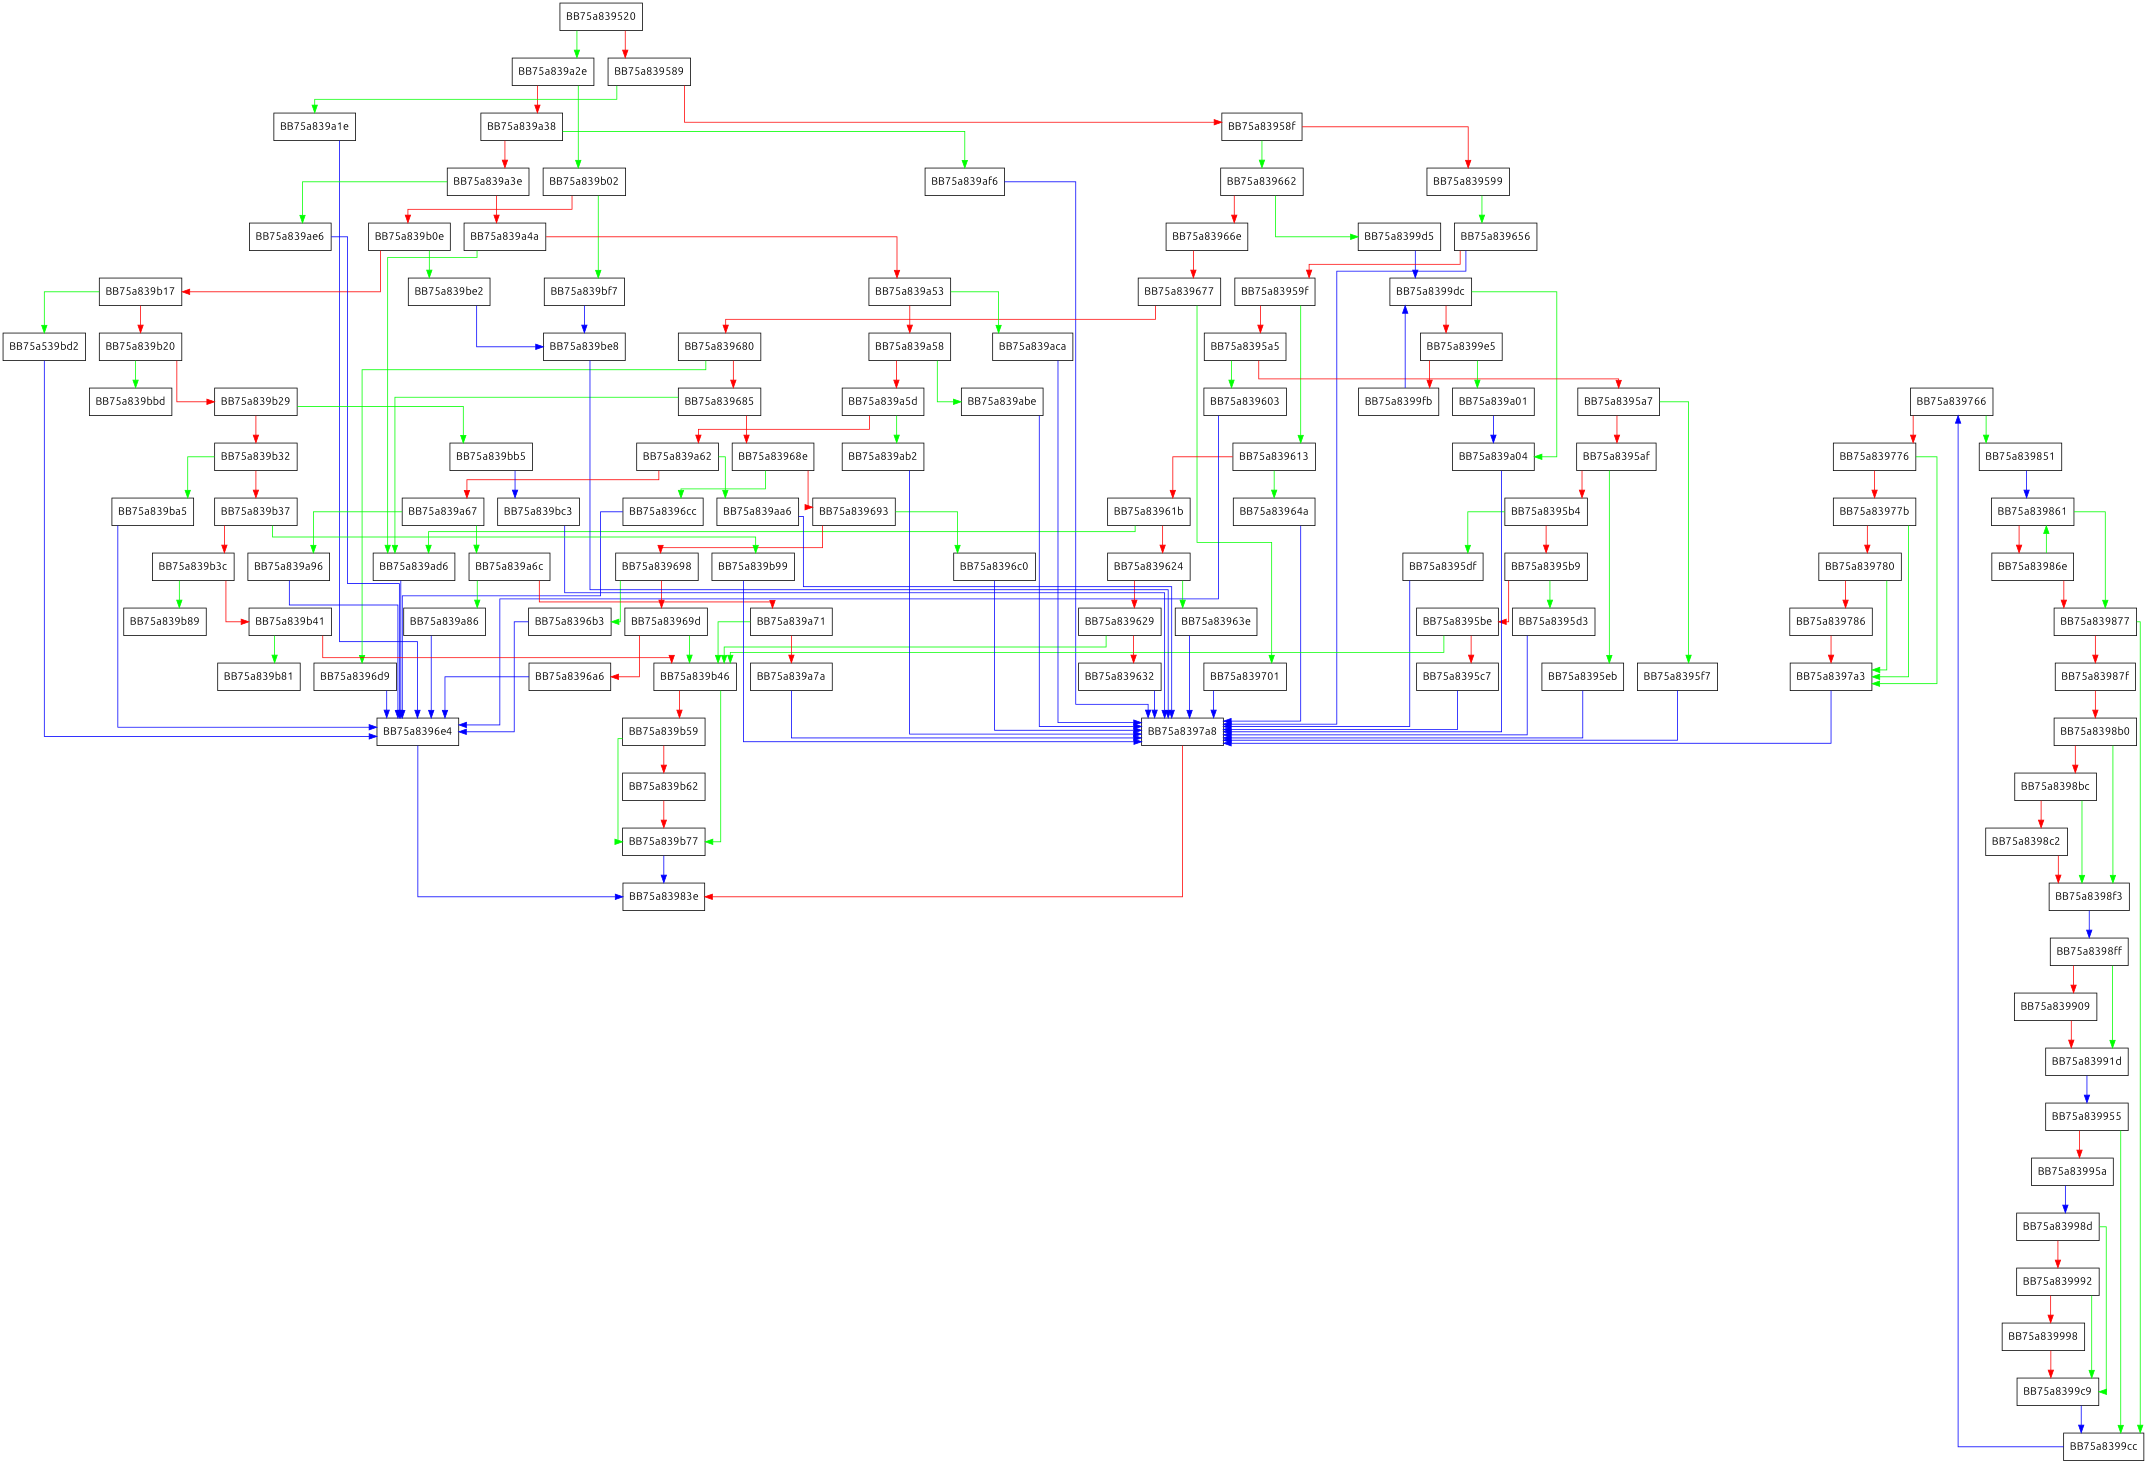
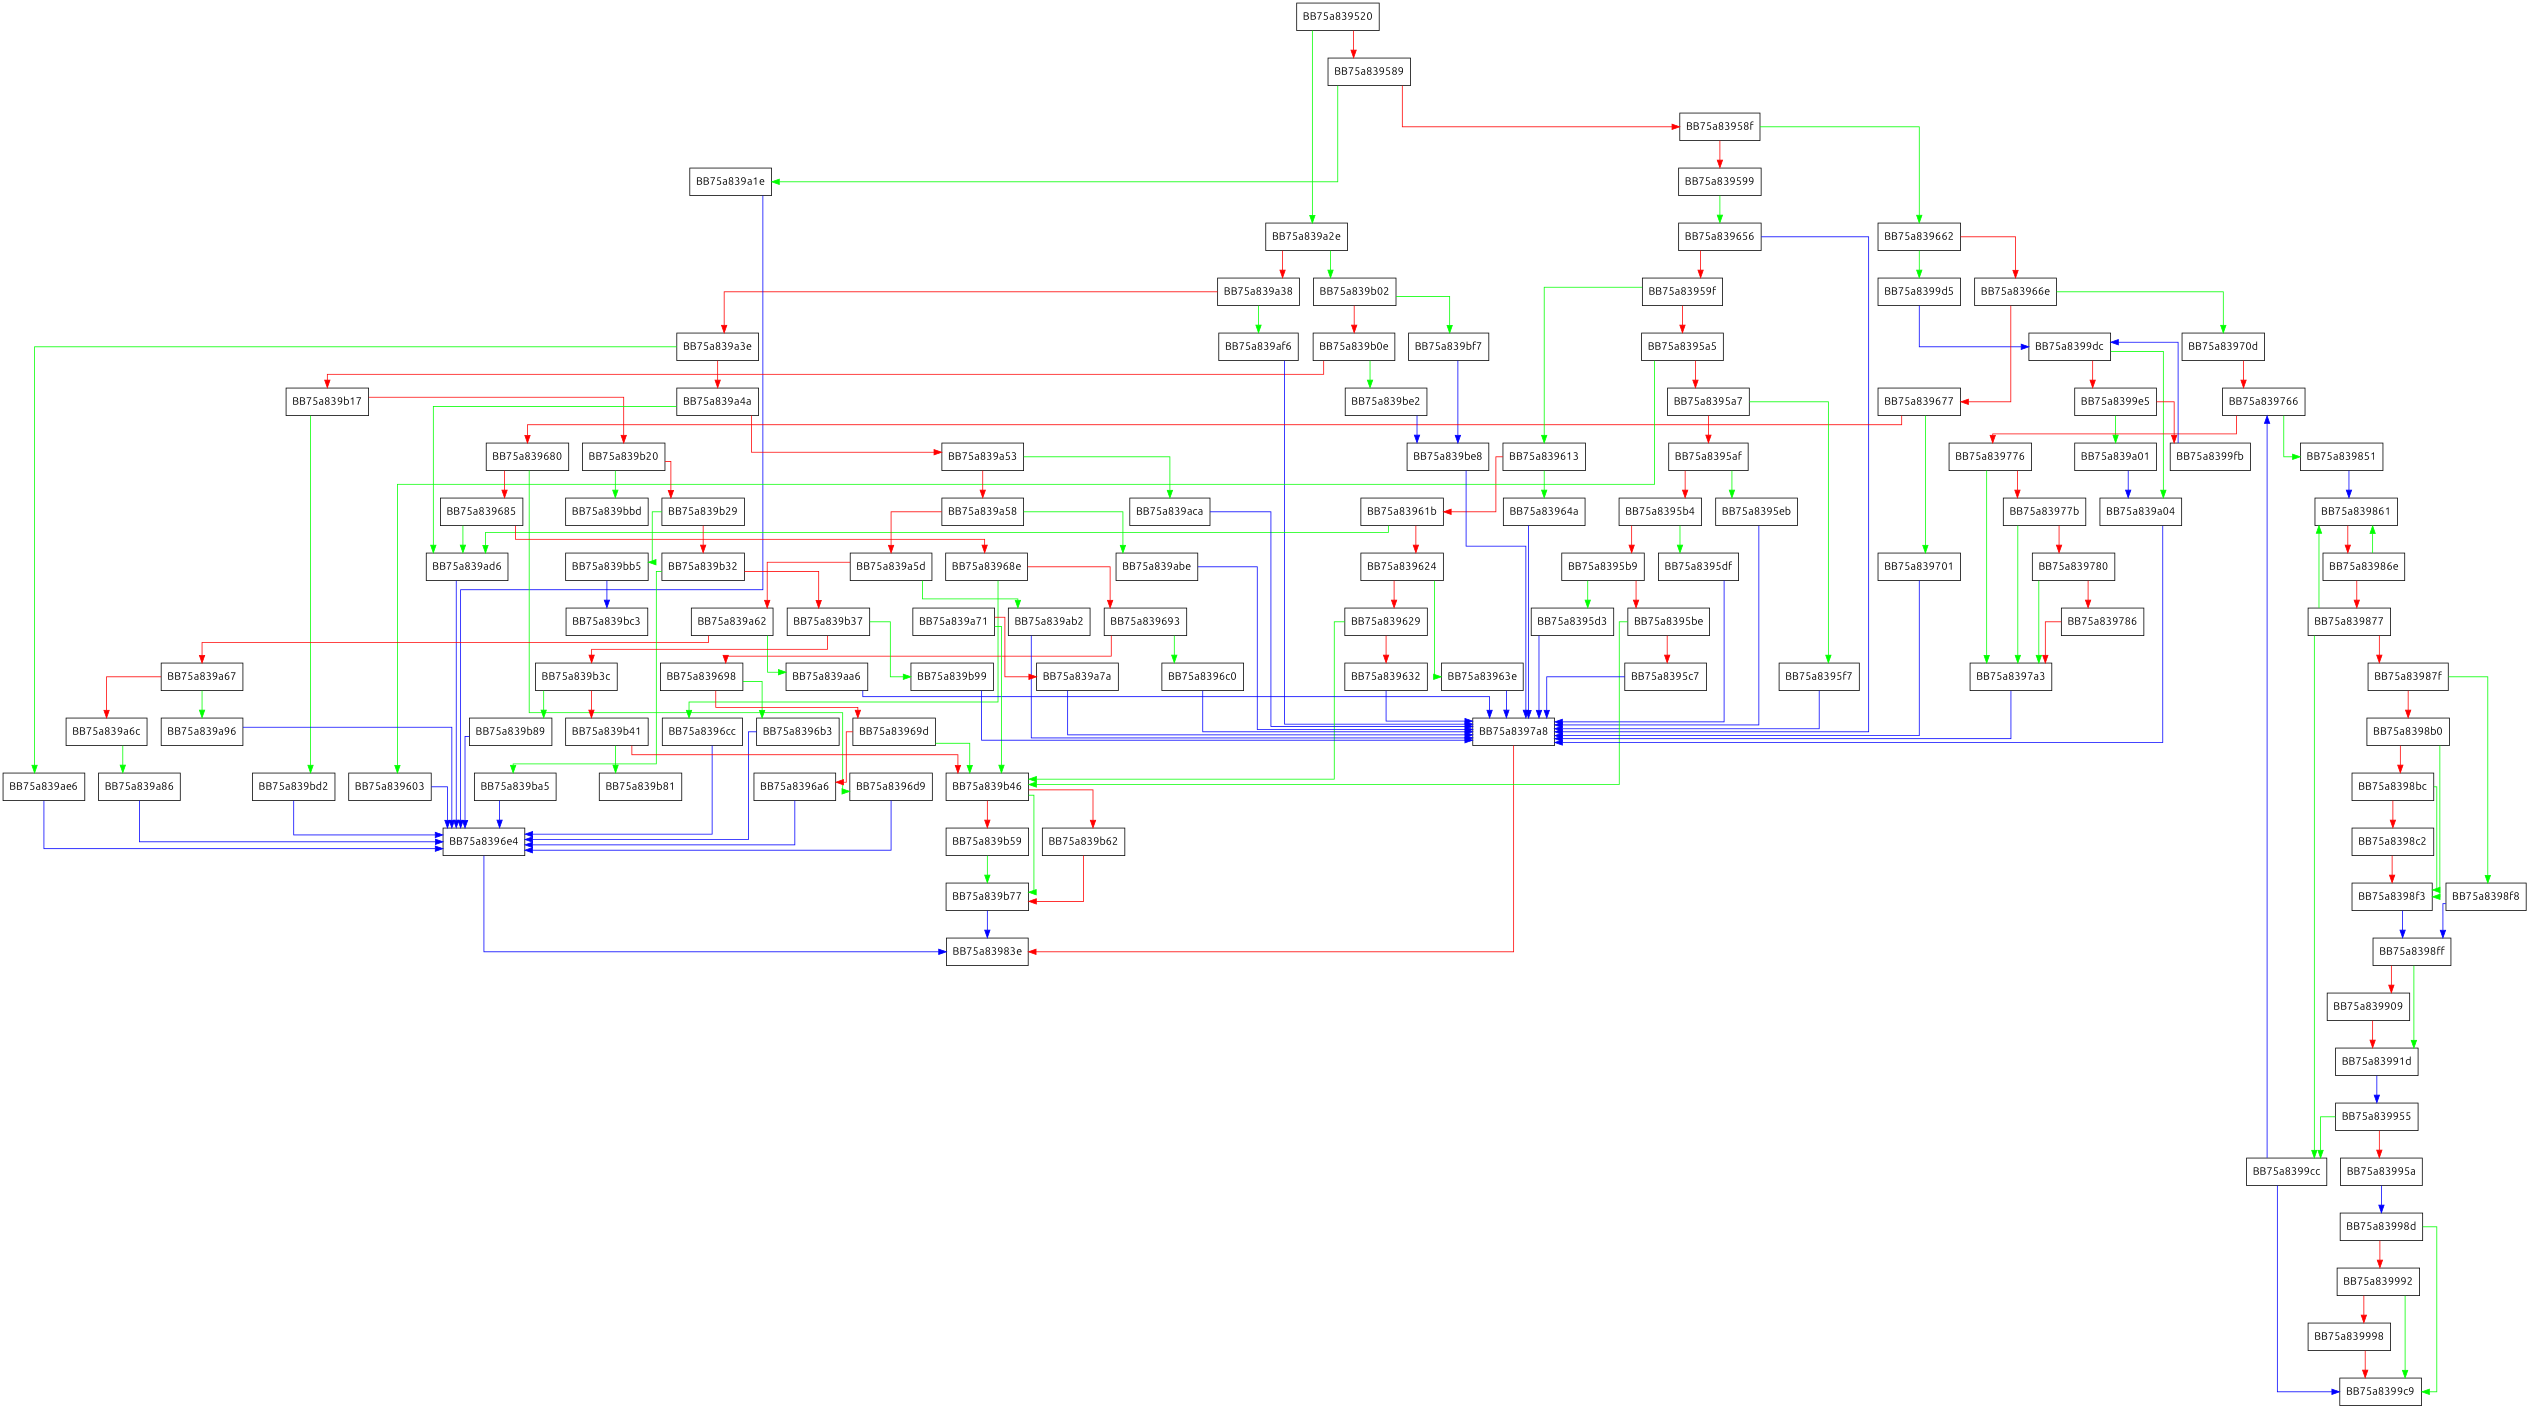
node "BB75a539bd2": label "BB75a539bd2" -> "BB75a839bd2"
node "BB75a83970d": added
edge "BB75a839a67" -> "BB75a839a6c": color green -> red
edge "BB75a839861" -> "BB75a839877": reversed
edge "BB75a839bc3" -> "BB75a8397a8": removed
edge "BB75a839a6c" -> "BB75a839a71": removed
edge "BB75a839b59" -> "BB75a839b62": now "BB75a839b46" -> "BB75a839b62"
edge "BB75a839b89" -> "BB75a8396e4": added
node "BB75a8398f8": added
edge "BB75a8399c9" -> "BB75a8399cc": reversed
